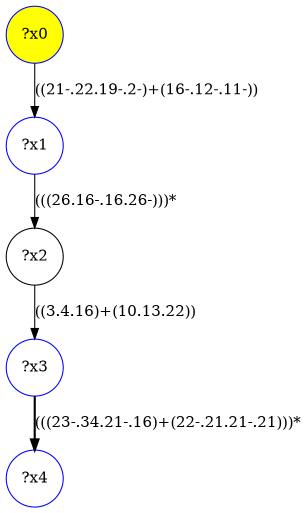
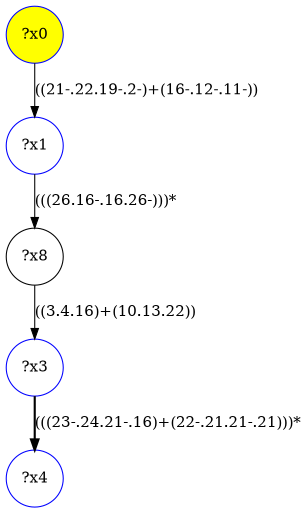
node "?x2": label "?x2" -> "?x8"
edge "?x3" -> "?x4": label "(((23-.34.21-.16)+(22-.21.21-.21)))*" -> "(((23-.24.21-.16)+(22-.21.21-.21)))*"
